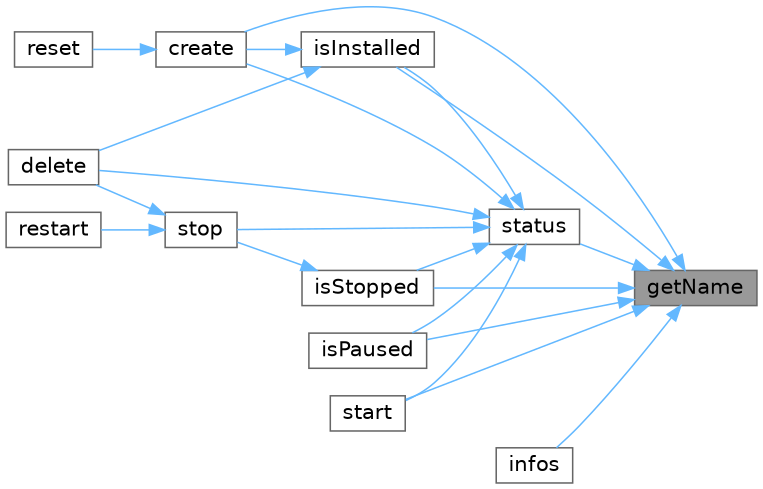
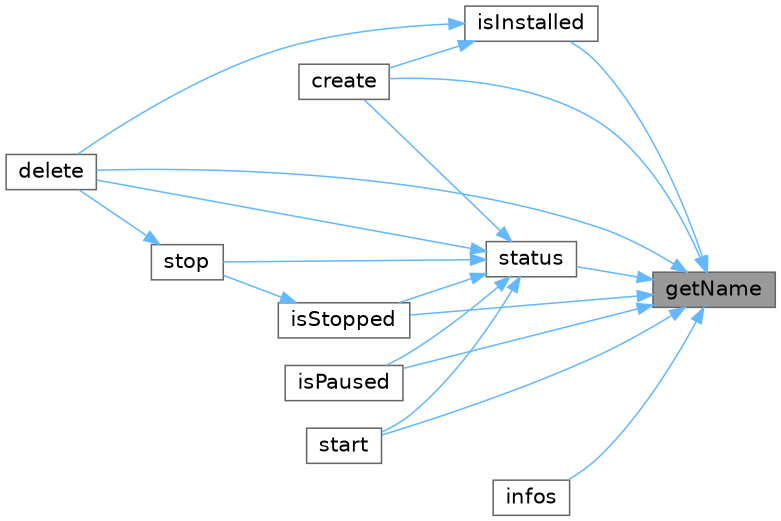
node "reset": removed
edge "isInstalled" -> "status": removed
edge "delete" -> "getName": added
node "restart": removed
